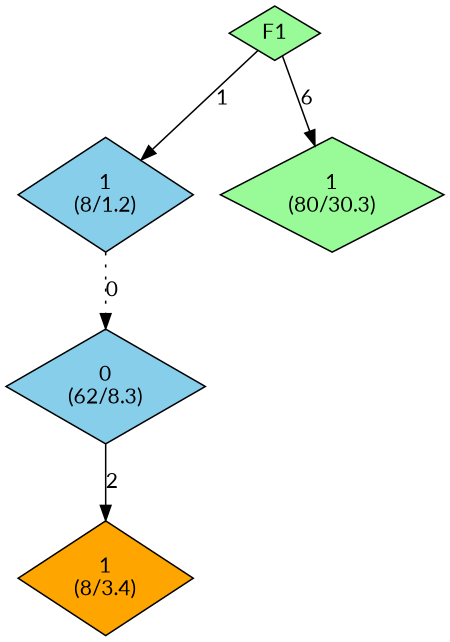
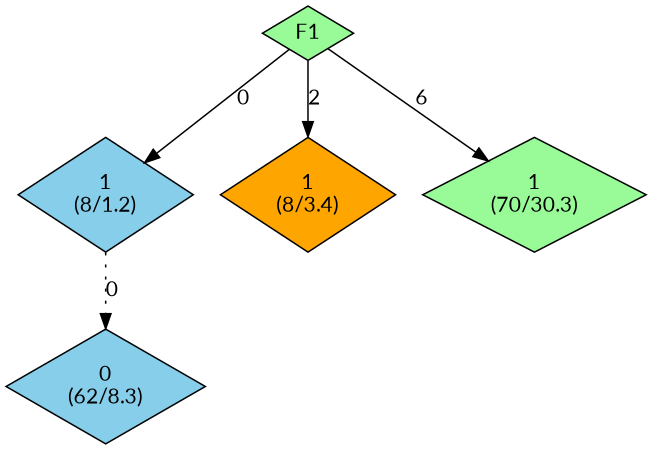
edge "F1" -> "1 (8/1.2)": label "1" -> "0"
node "1 (80/30.3)": label "1 (80/30.3)" -> "1 (70/30.3)"
edge "0 (62/8.3)" -> "1 (8/3.4)": now "F1" -> "1 (8/3.4)"
